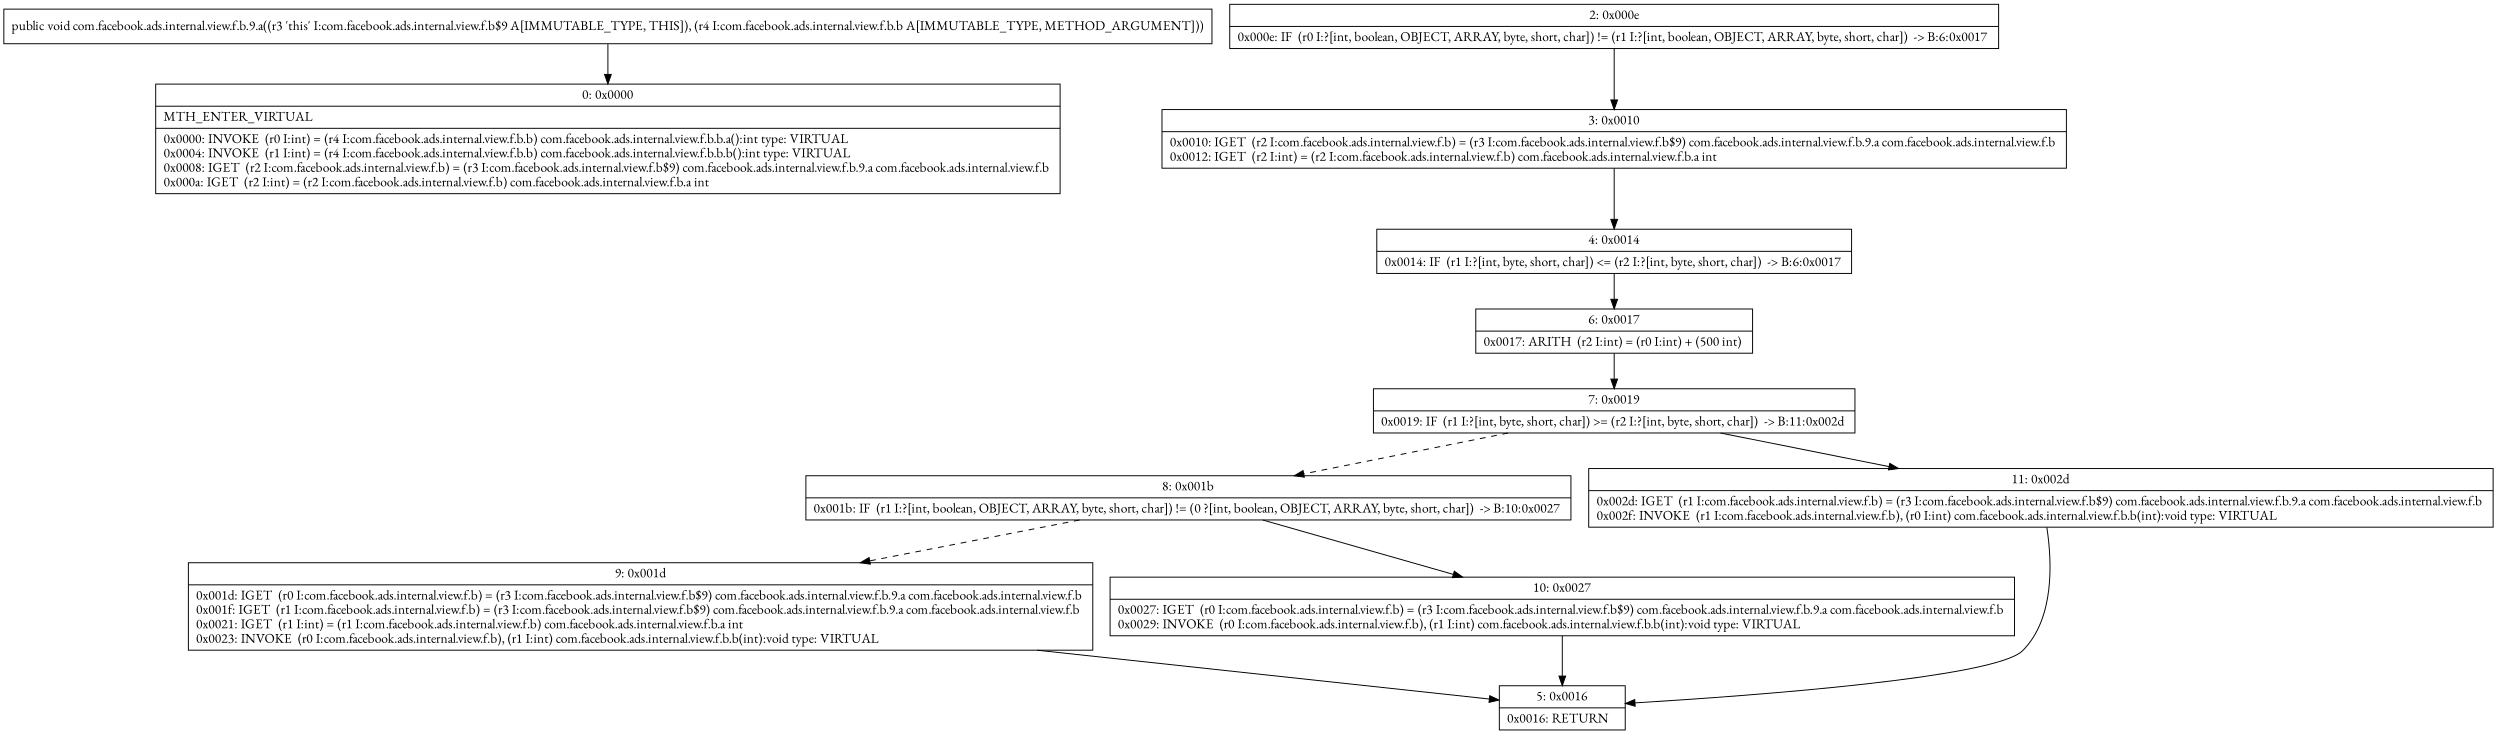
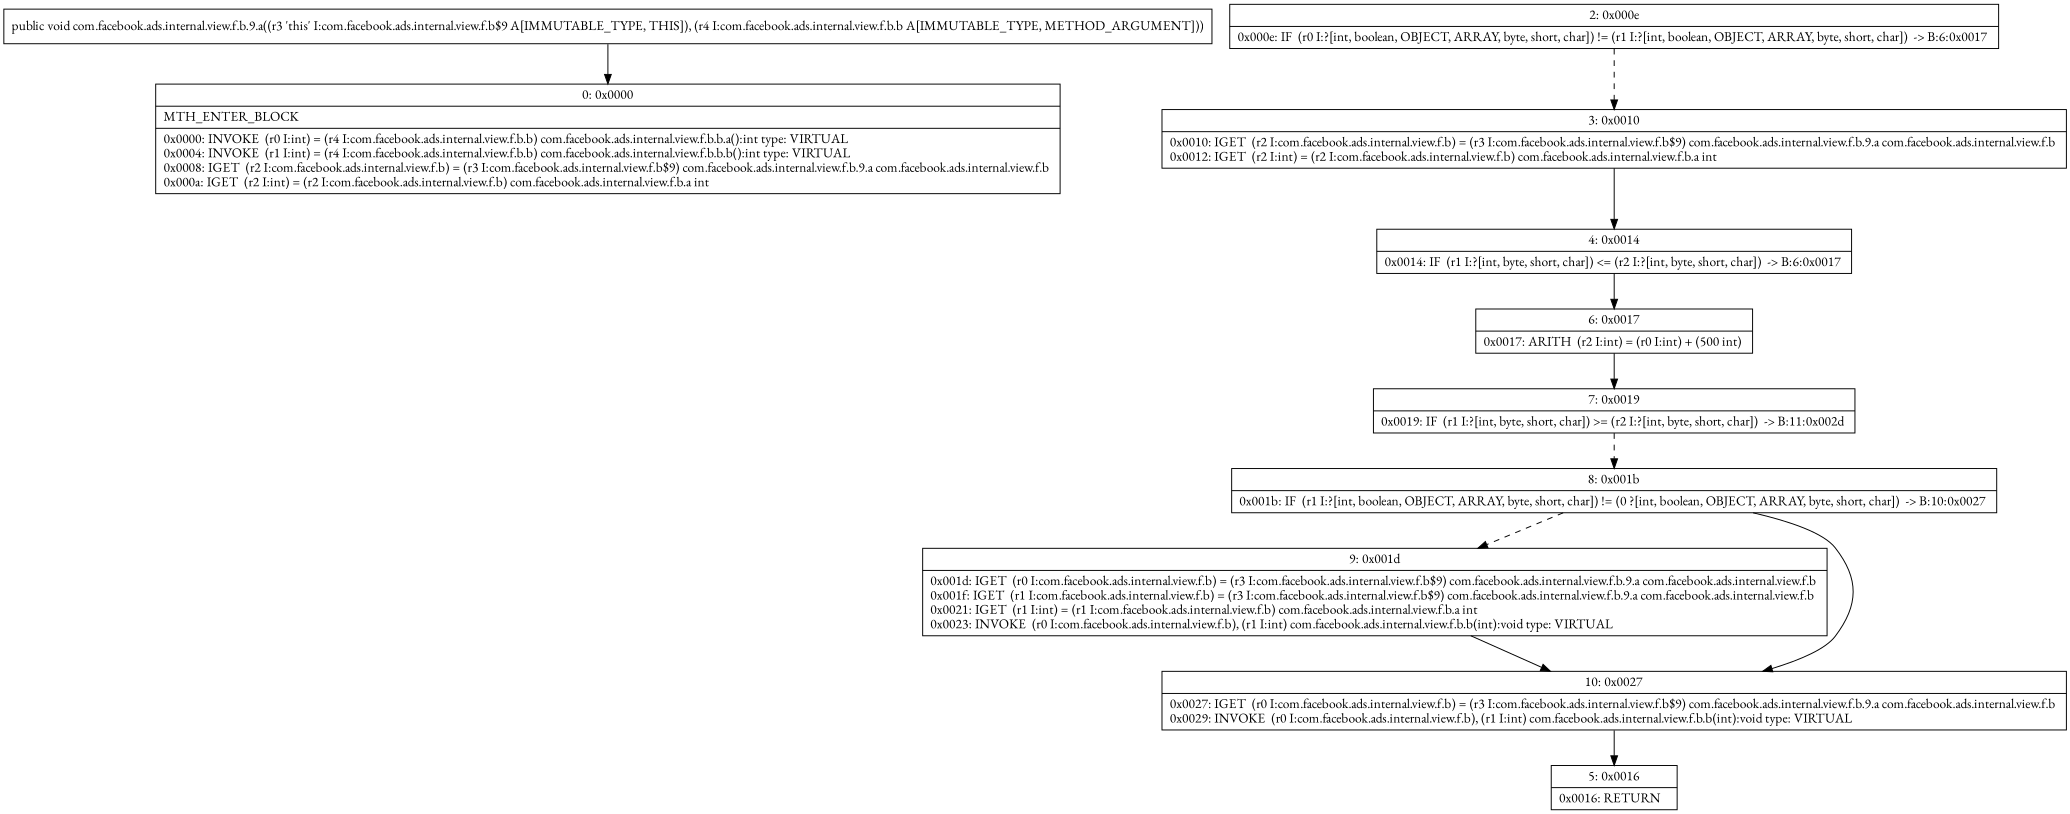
edge "2: 0x000e" -> "3: 0x0010": style solid -> dashed
node "0: 0x0000": text "MTH_ENTER_VIRTUAL" -> "MTH_ENTER_BLOCK"
node "11: 0x002d": removed
edge "9: 0x001d" -> "5: 0x0016": now "9: 0x001d" -> "10: 0x0027"
